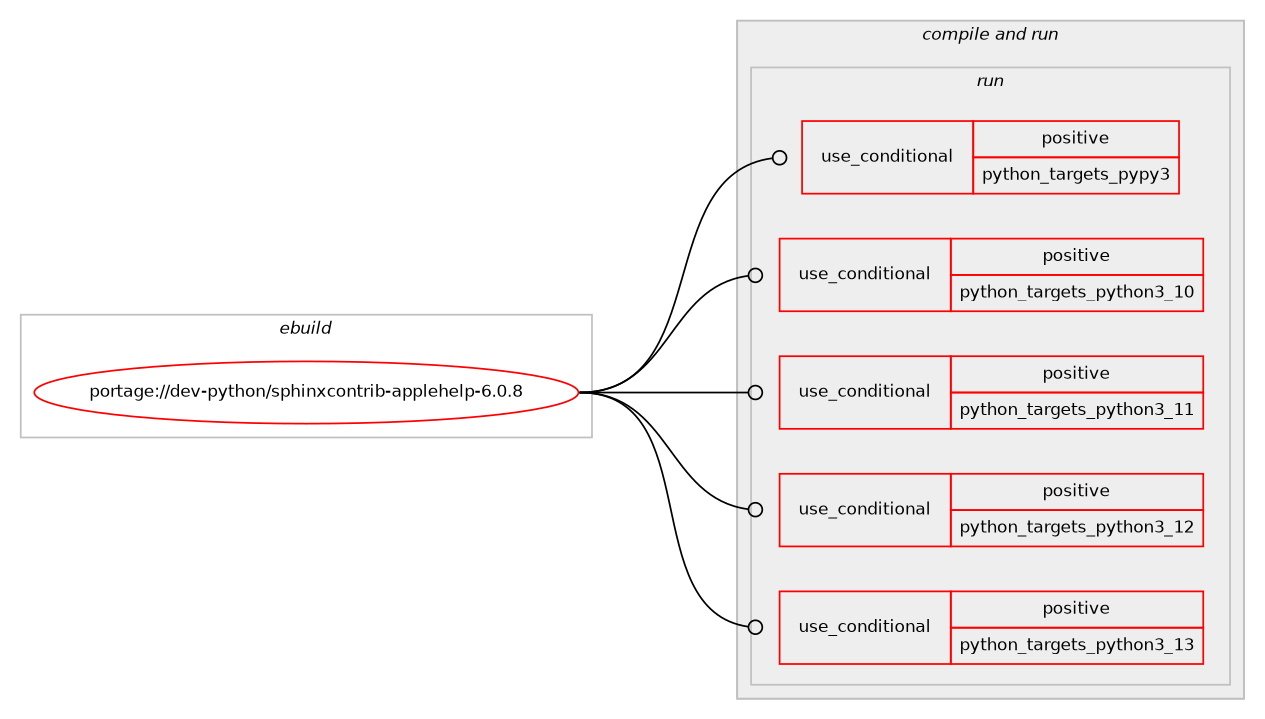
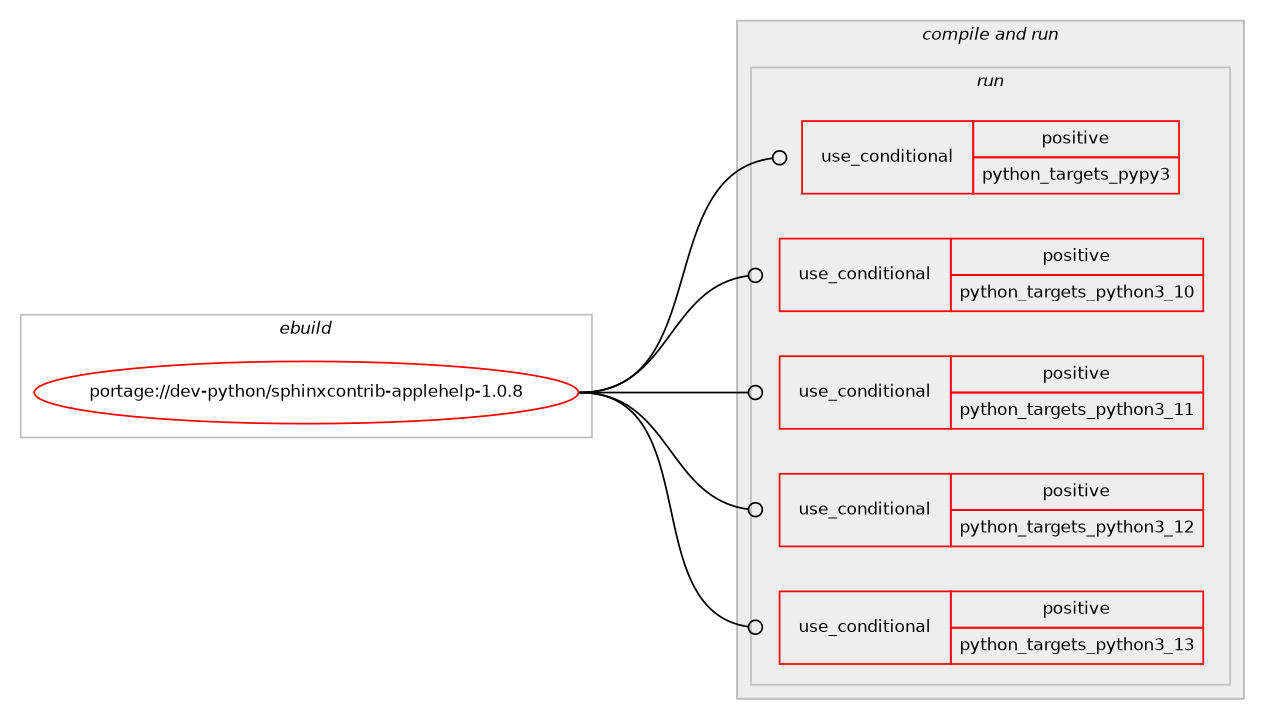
node "portage://dev-python/sphinxcontrib-applehelp-6.0.8": label "portage://dev-python/sphinxcontrib-applehelp-6.0.8" -> "portage://dev-python/sphinxcontrib-applehelp-1.0.8"
